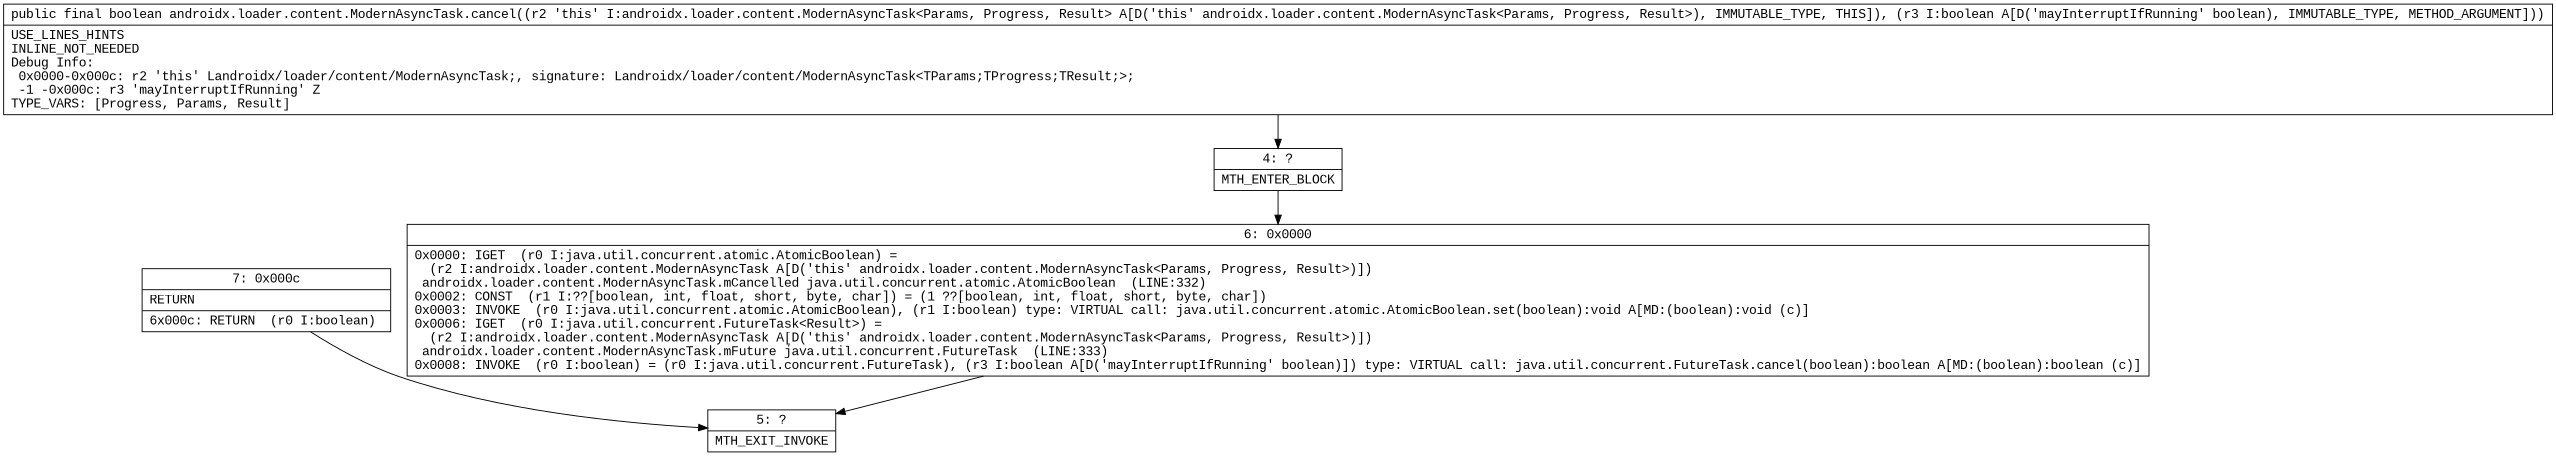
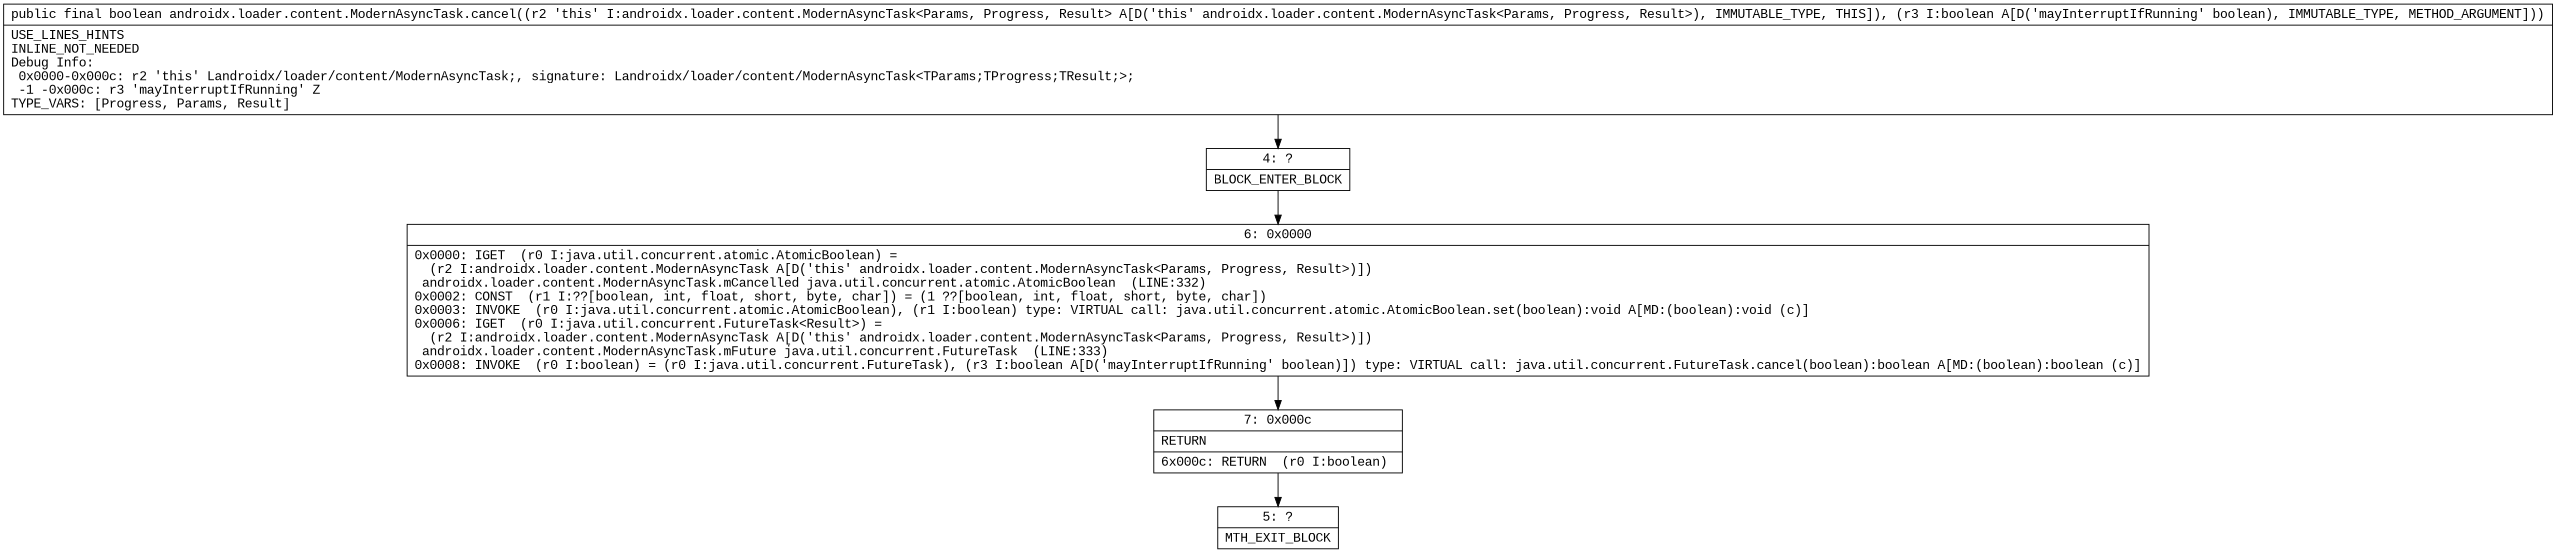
node "4: ?": text "MTH_ENTER_BLOCK" -> "BLOCK_ENTER_BLOCK"
edge "6: 0x0000" -> "5: ?": now "6: 0x0000" -> "7: 0x000c"
node "5: ?": text "MTH_EXIT_INVOKE" -> "MTH_EXIT_BLOCK"
